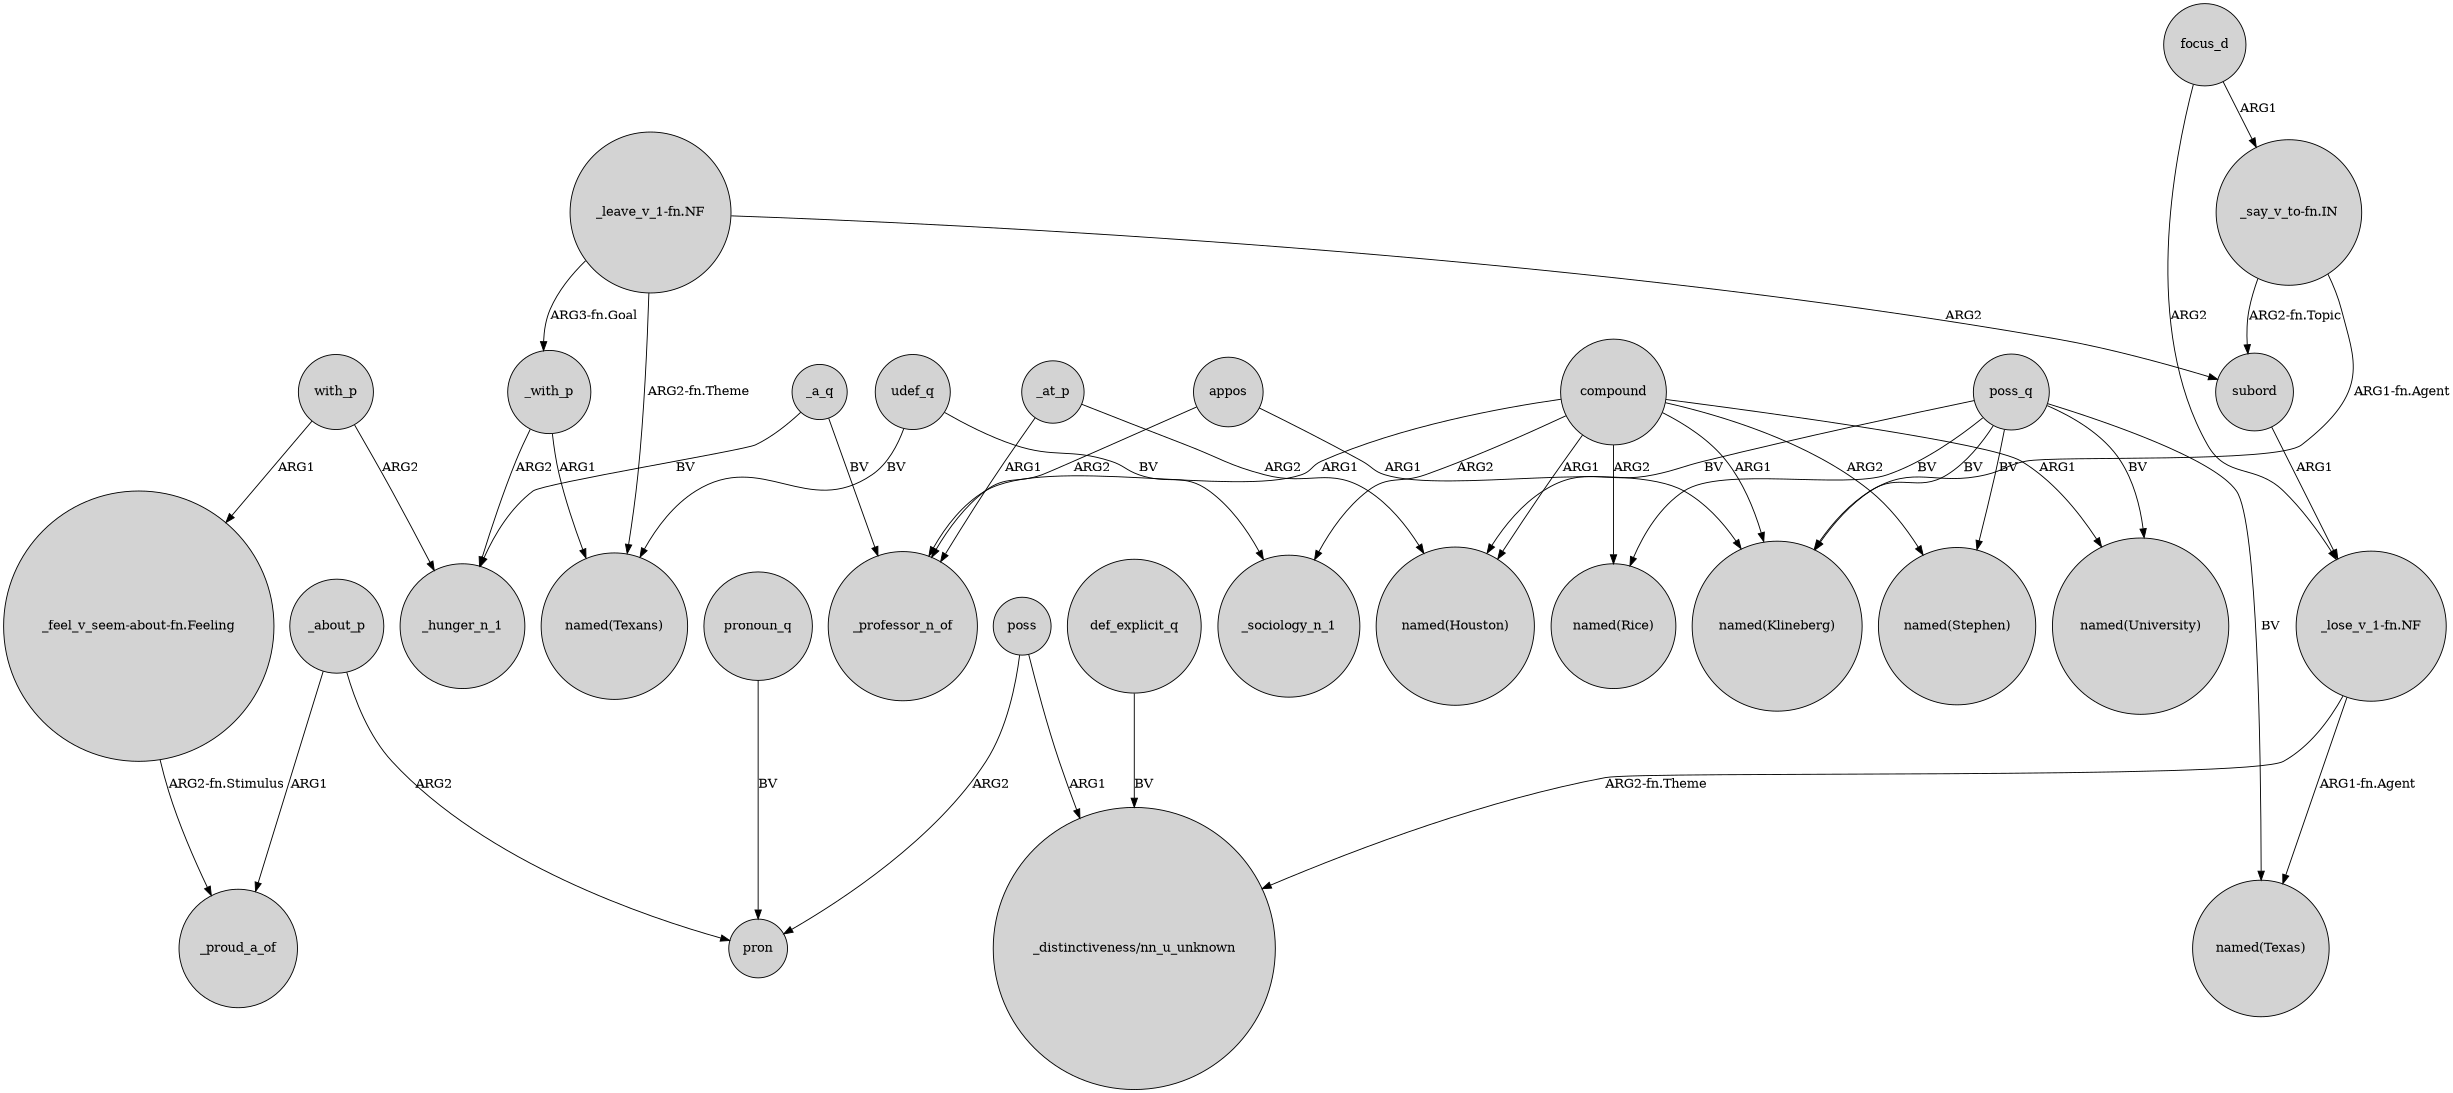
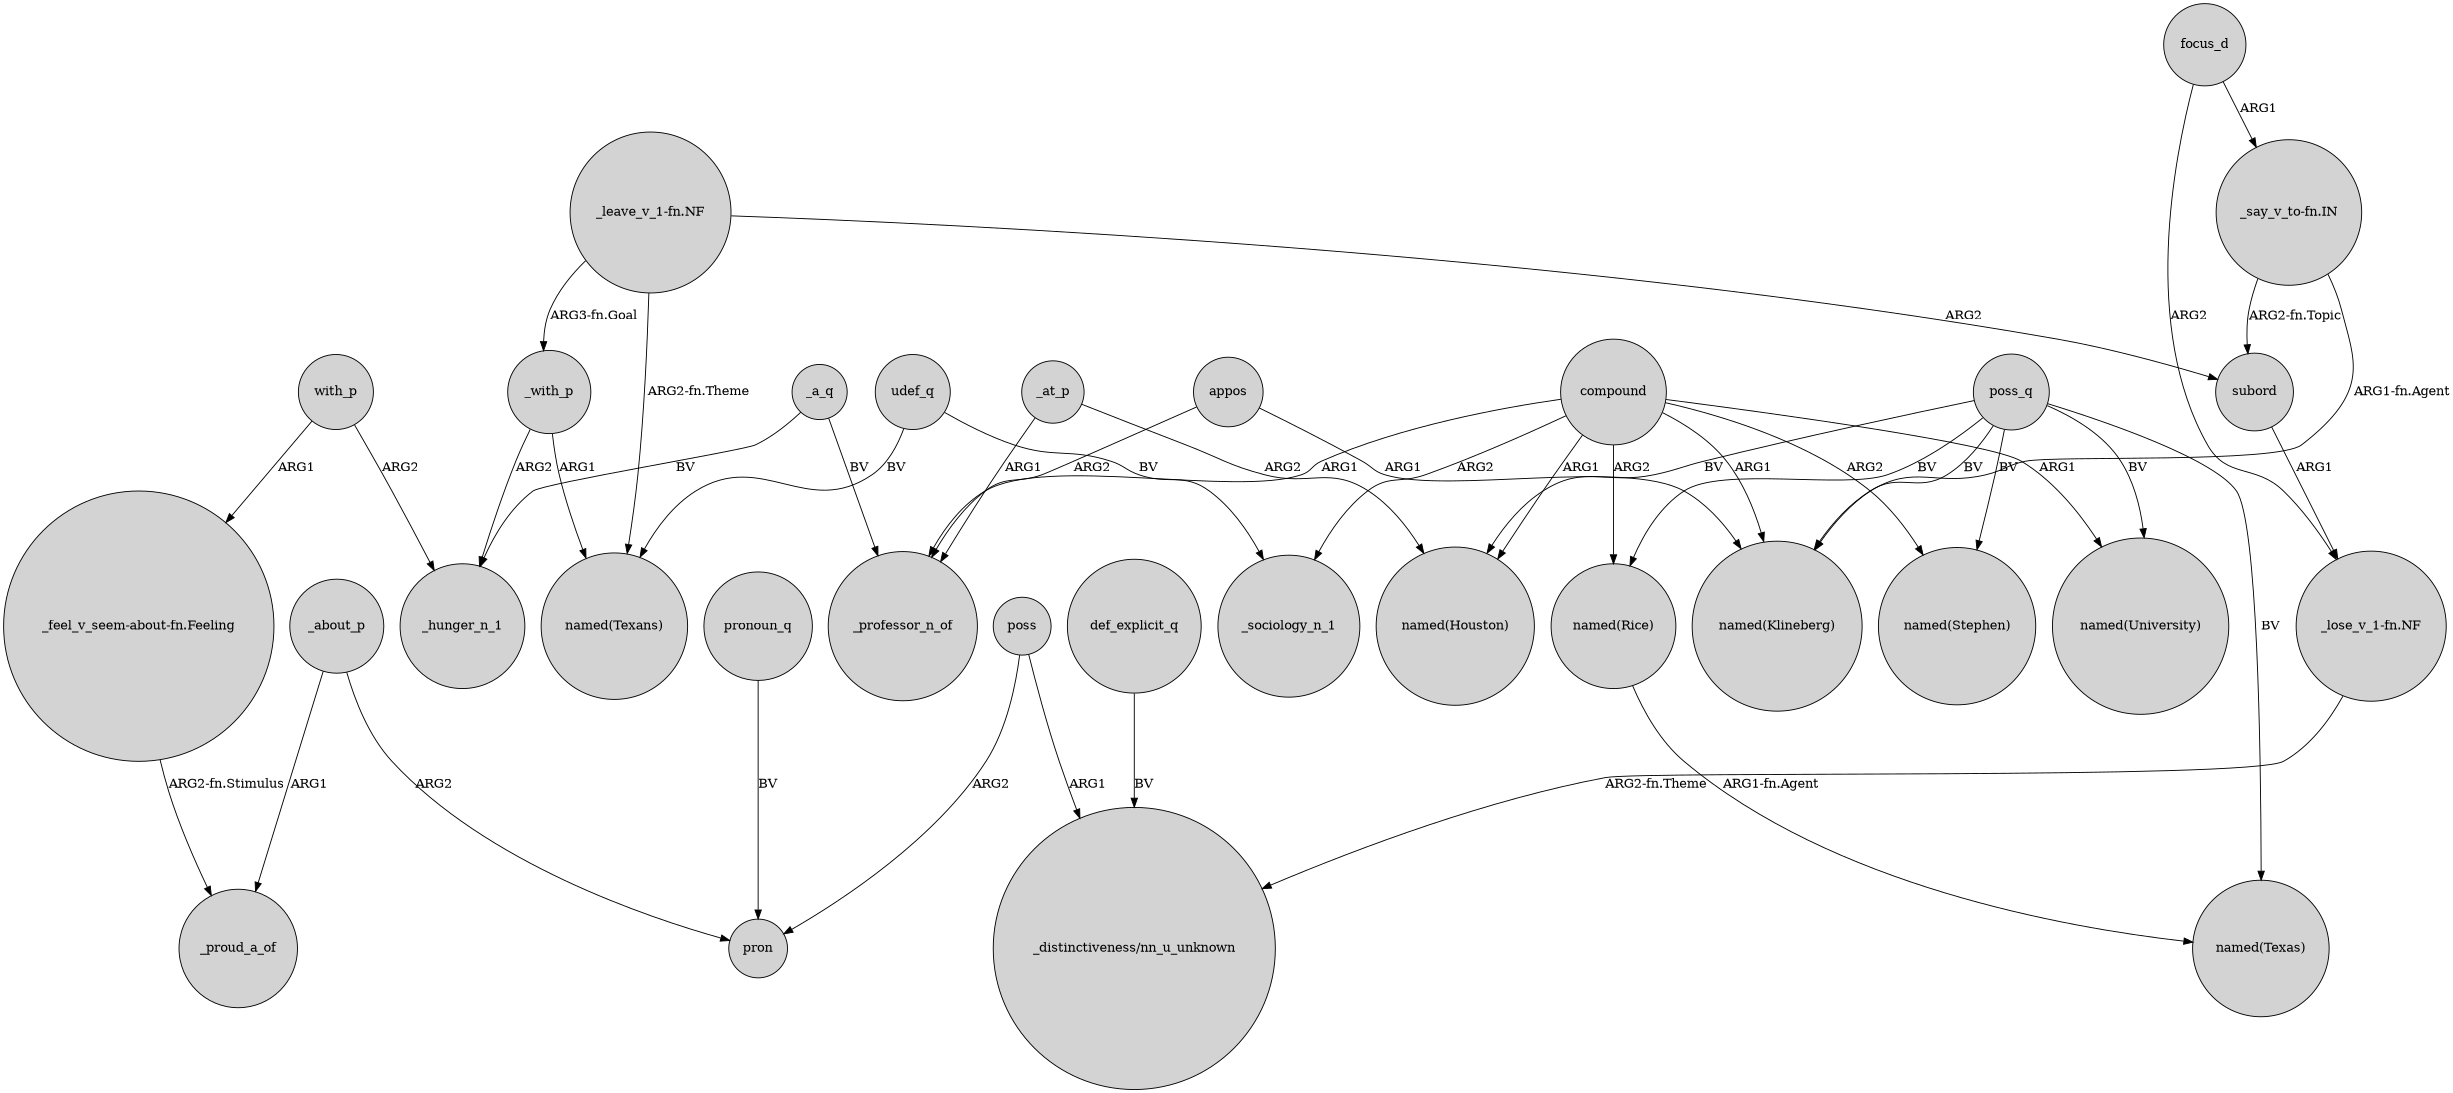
edge "_lose_v_1-fn.NF" -> "named(Texas)": now "named(Rice)" -> "named(Texas)"
